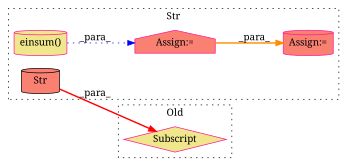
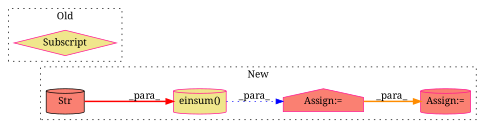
cluster "Str": label "Str" -> "New"
edge "Str" -> "Subscript": now "Str" -> "einsum()"
